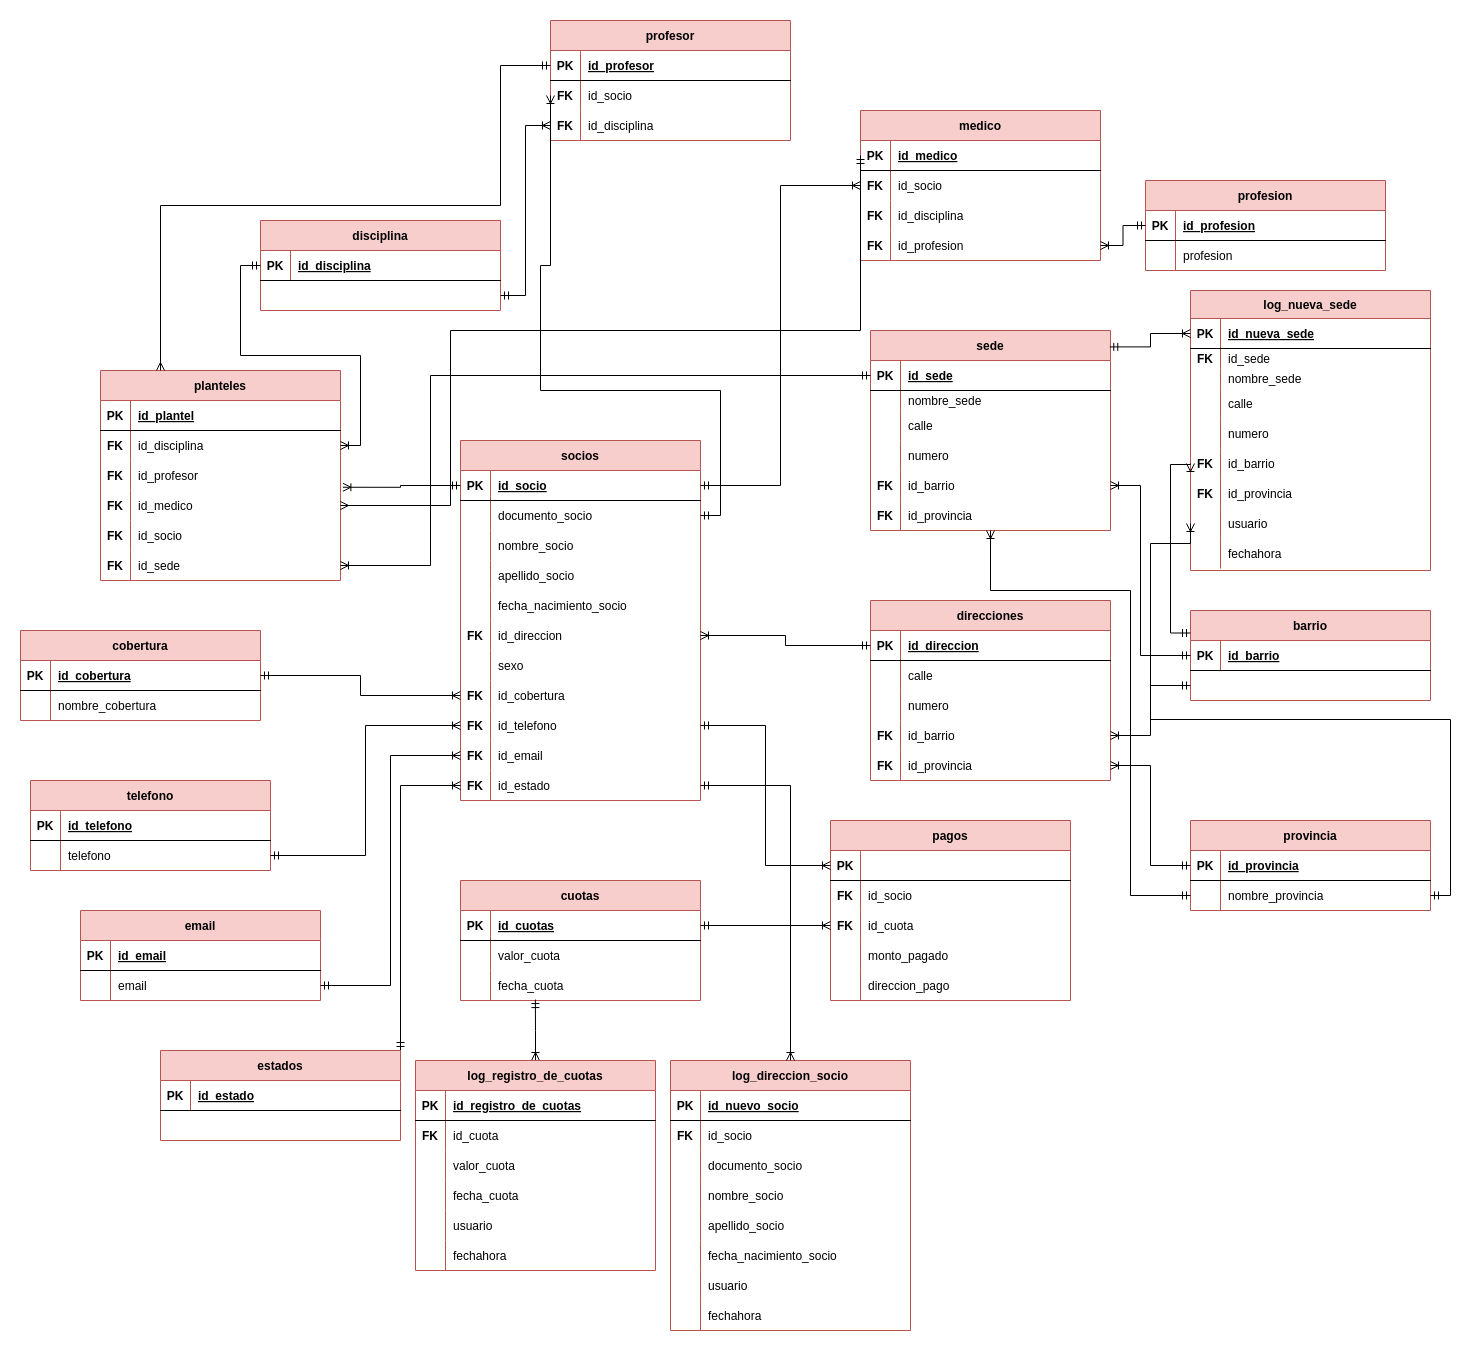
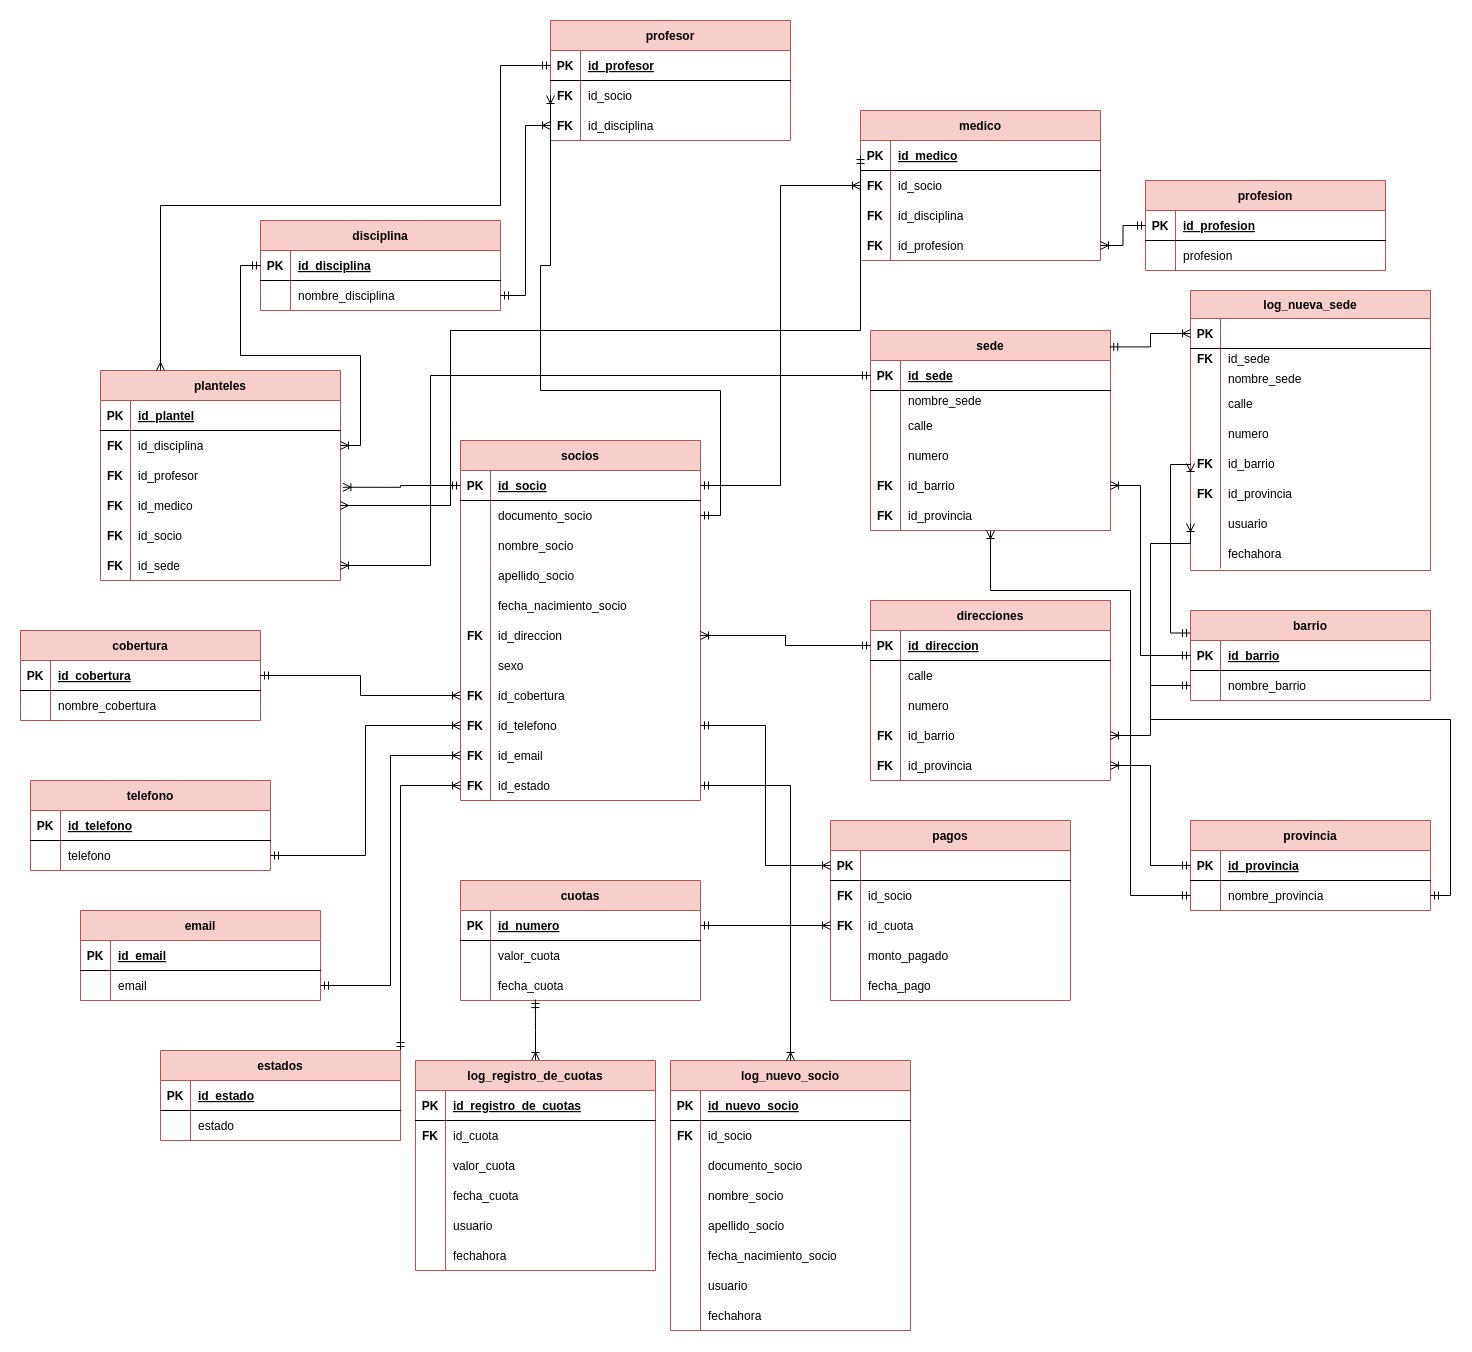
node "nombre_disciplina": added
node "id_nueva_sede": removed
node "nombre_barrio": added
node "id_cuotas": label "id_cuotas" -> "id_numero"
node "direccion_pago": label "direccion_pago" -> "fecha_pago"
node "log_direccion_socio": label "log_direccion_socio" -> "log_nuevo_socio"
node "estado": added
